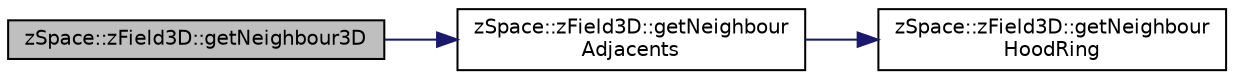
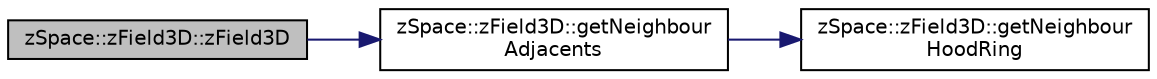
node "zSpace::zField3D::getNeighbour3D": label "zSpace::zField3D::getNeighbour3D" -> "zSpace::zField3D::zField3D"
